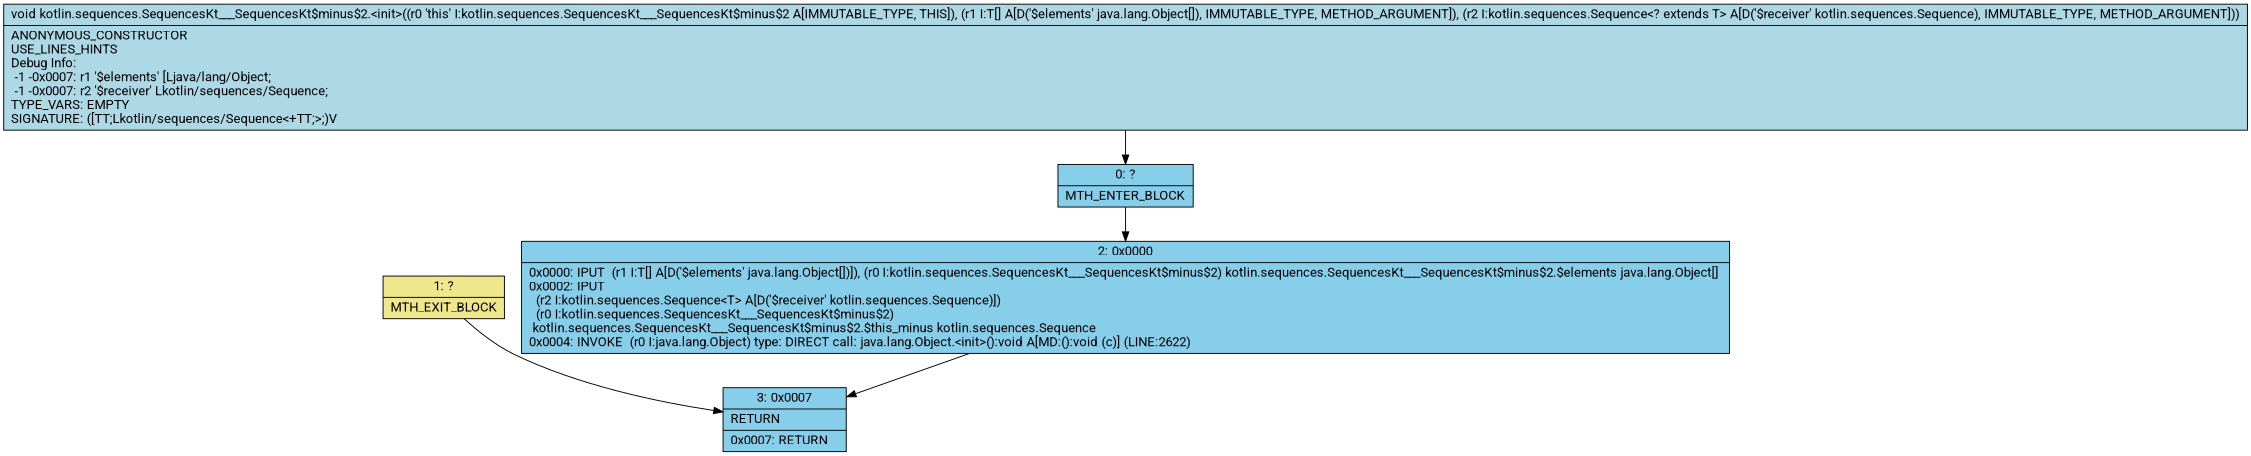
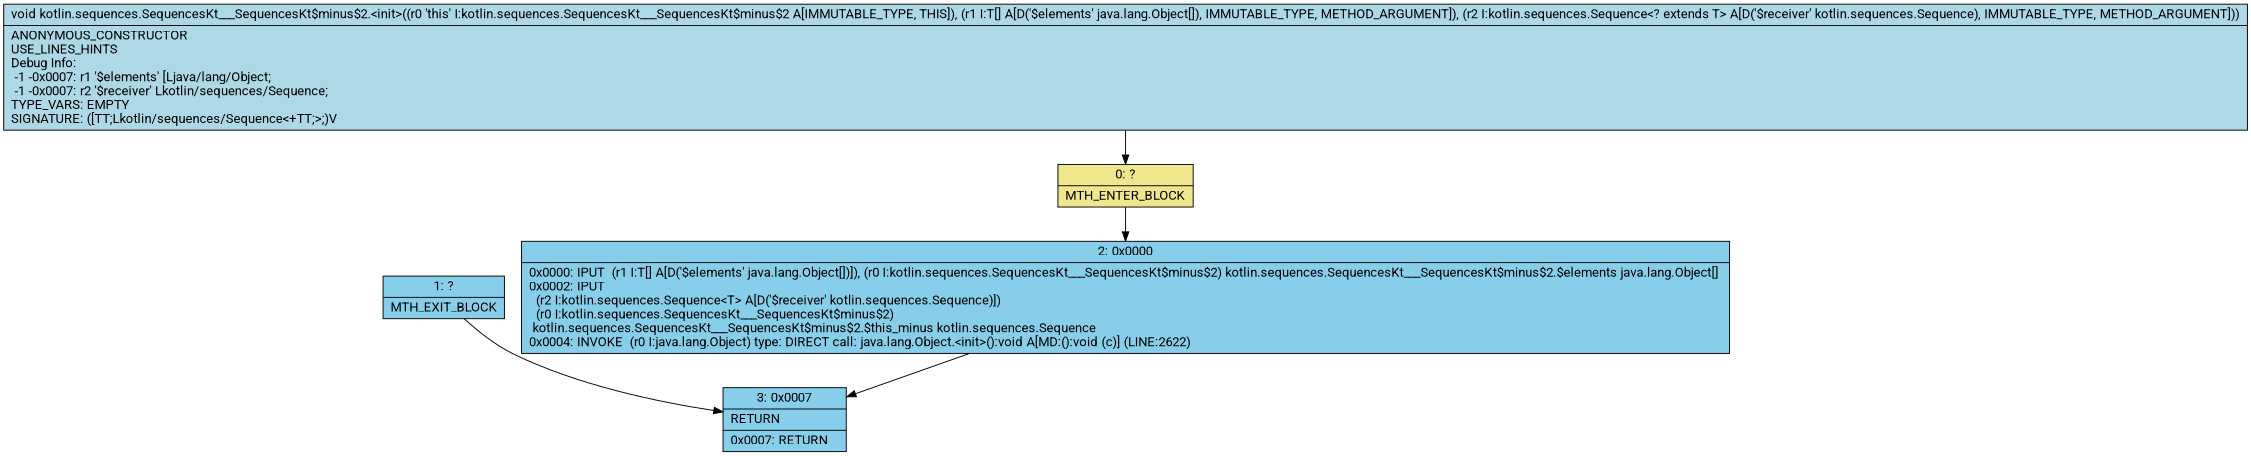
node "0: ?": fillcolor skyblue -> khaki
node "1: ?": fillcolor khaki -> skyblue
